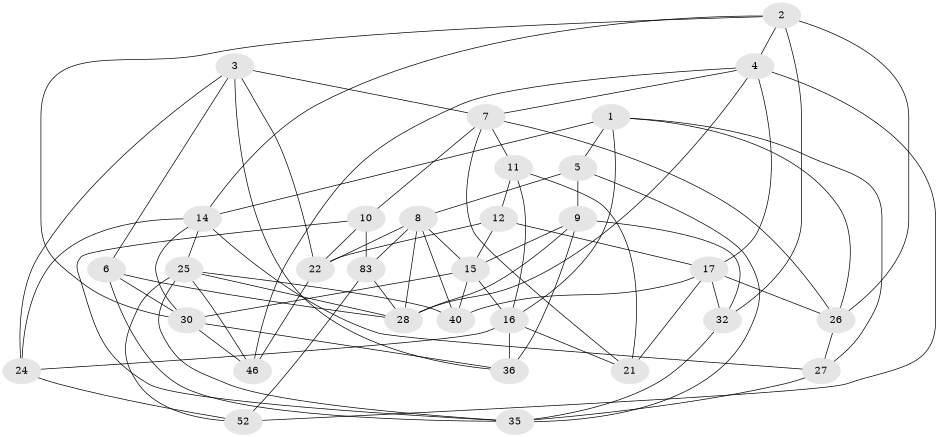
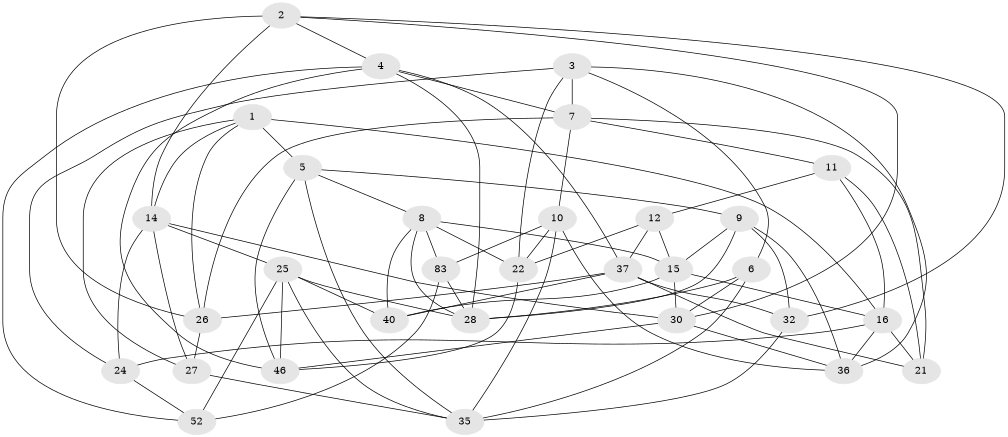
edge "5" -- "46": added
node "17": label "17" -> "37"
edge "10" -- "36": added
